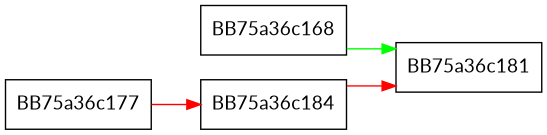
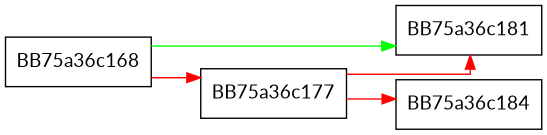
edge "BB75a36c168" -> "BB75a36c177": added
edge "BB75a36c184" -> "BB75a36c181": now "BB75a36c177" -> "BB75a36c181"
